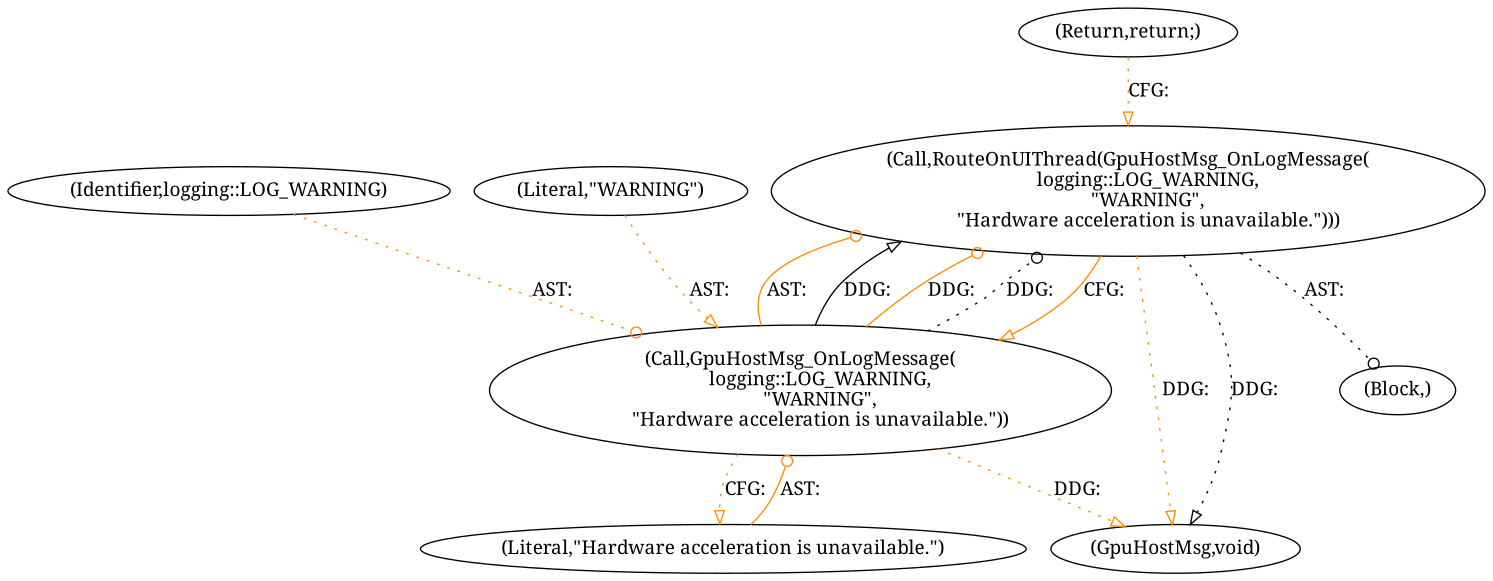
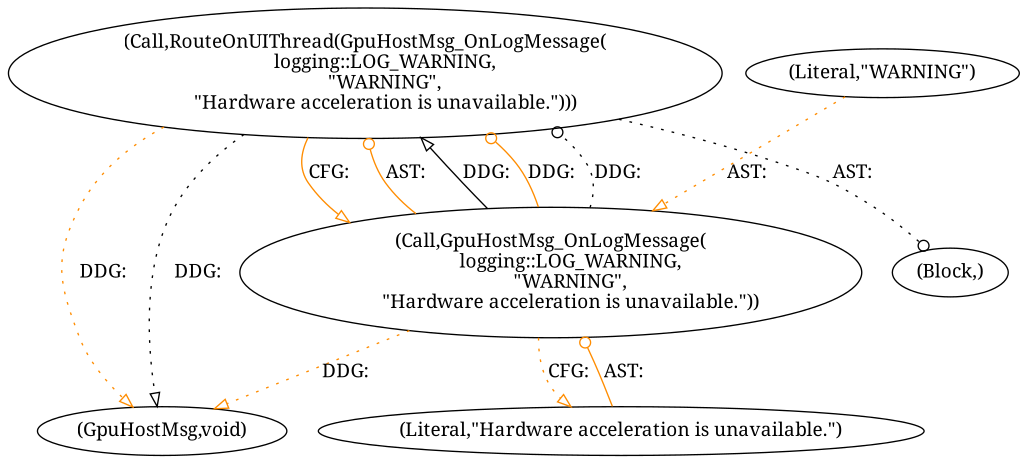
node "(Return,return;)": removed
node "(Identifier,logging::LOG_WARNING)": removed
